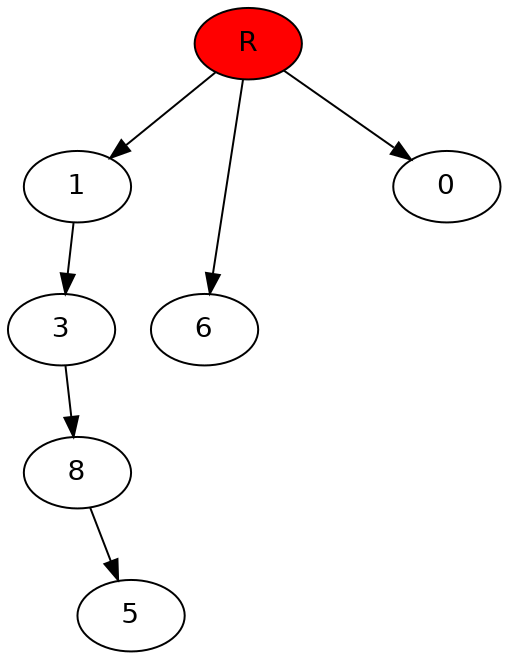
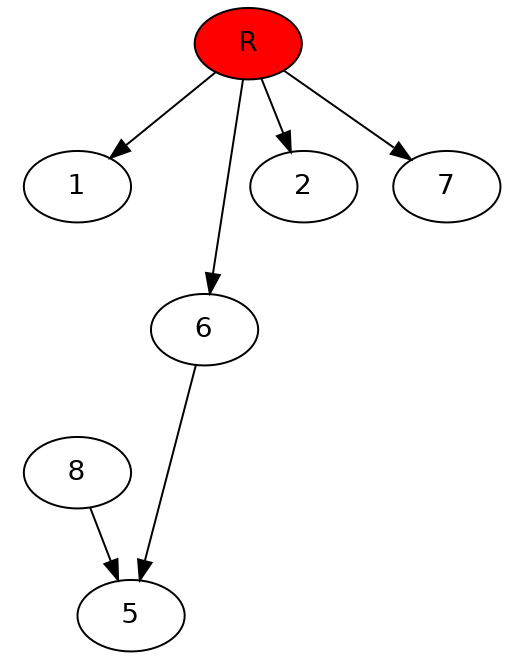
node "2": added
node "0": label "0" -> "7"
node "3": removed
edge "6" -> "5": added
